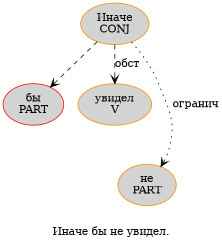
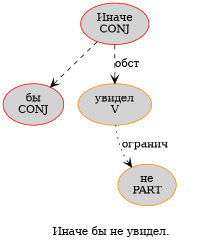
node "Иначе CONJ": color darkorange -> red
edge "Иначе CONJ" -> "не PART": now "увидел V" -> "не PART"
node "бы PART": label "бы PART" -> "бы CONJ"
